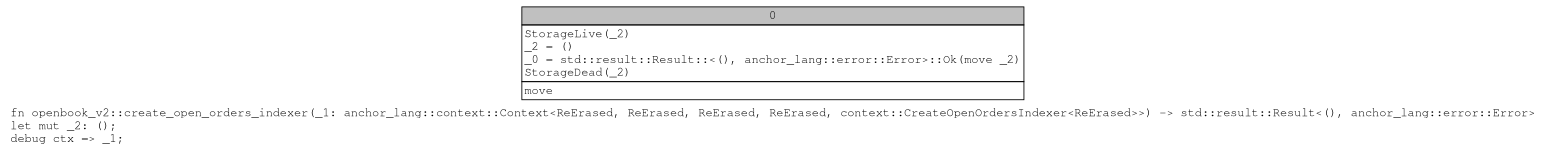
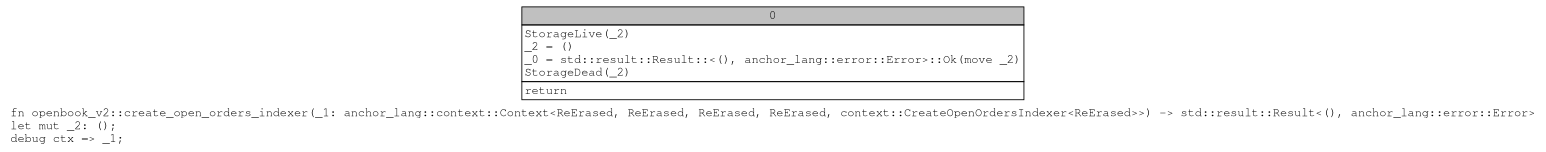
node "0": text "move" -> "return"
